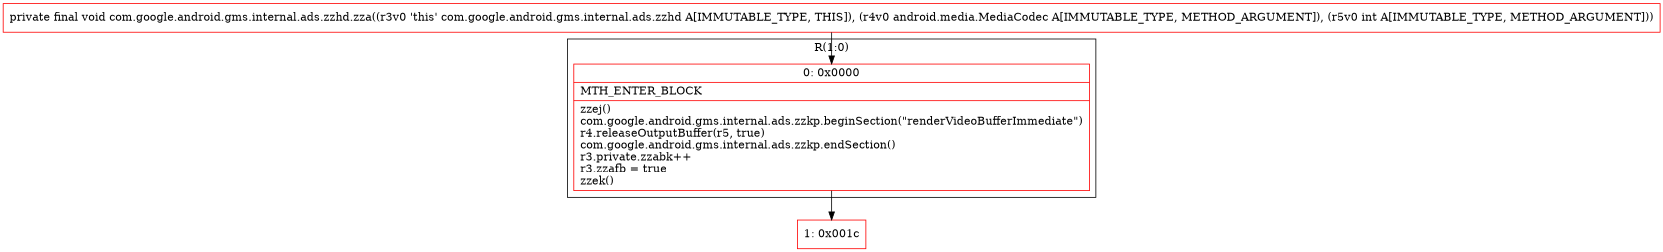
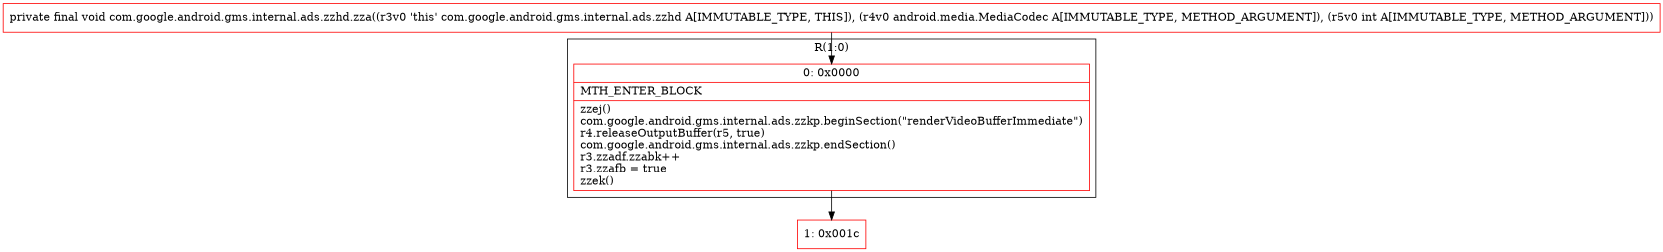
node "0: 0x0000": text "r3.private.zzabk++" -> "r3.zzadf.zzabk++"
